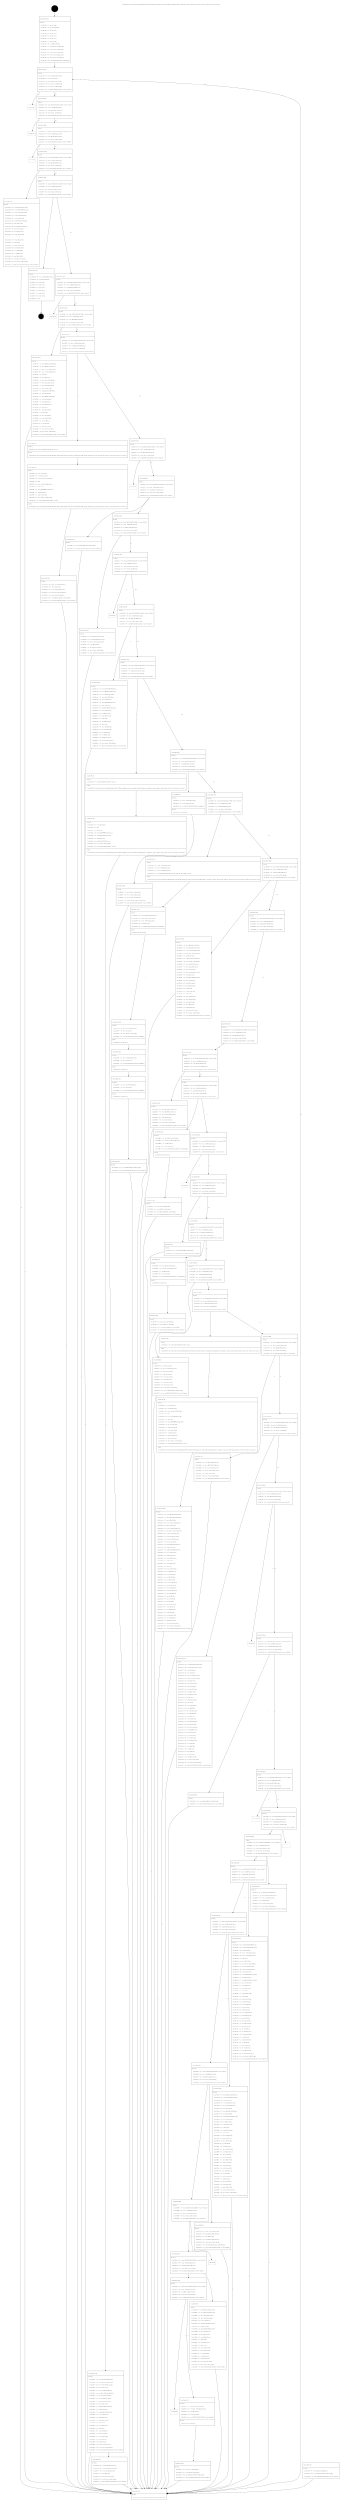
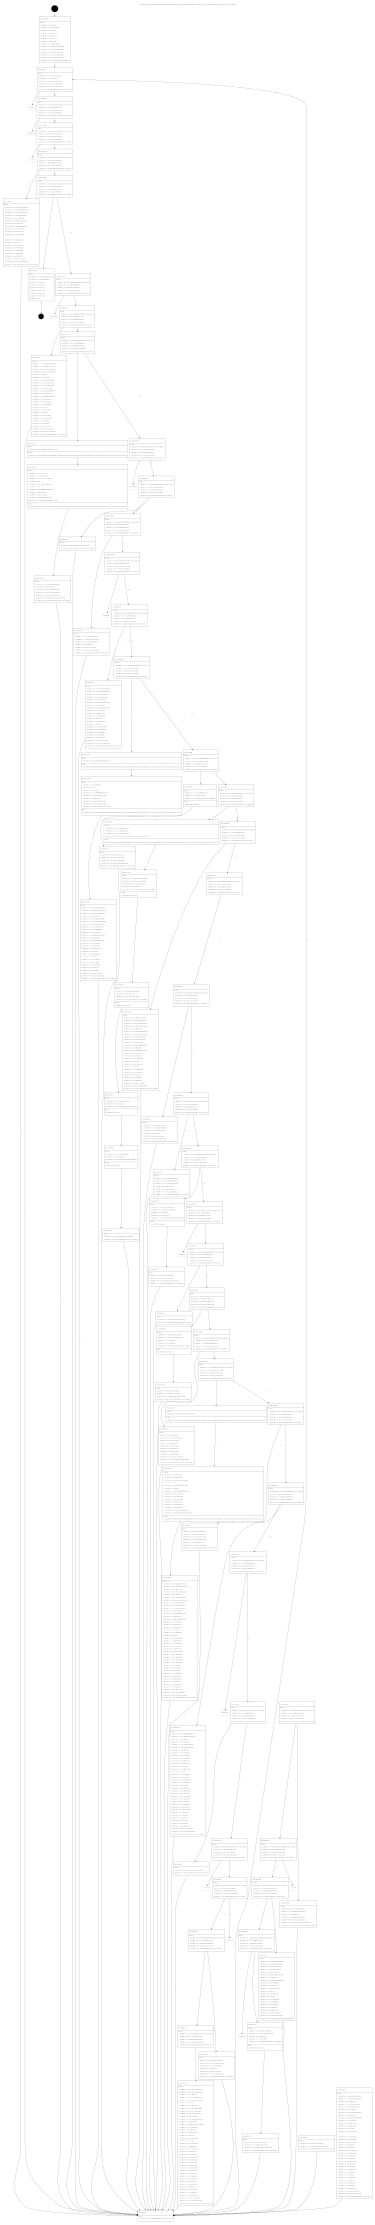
node "0x40184e [28]": removed
edge "0x401d23 [116]" -> "0x401fb6 [30]": now "0x40168e [28]" -> "0x401fb6 [30]"
